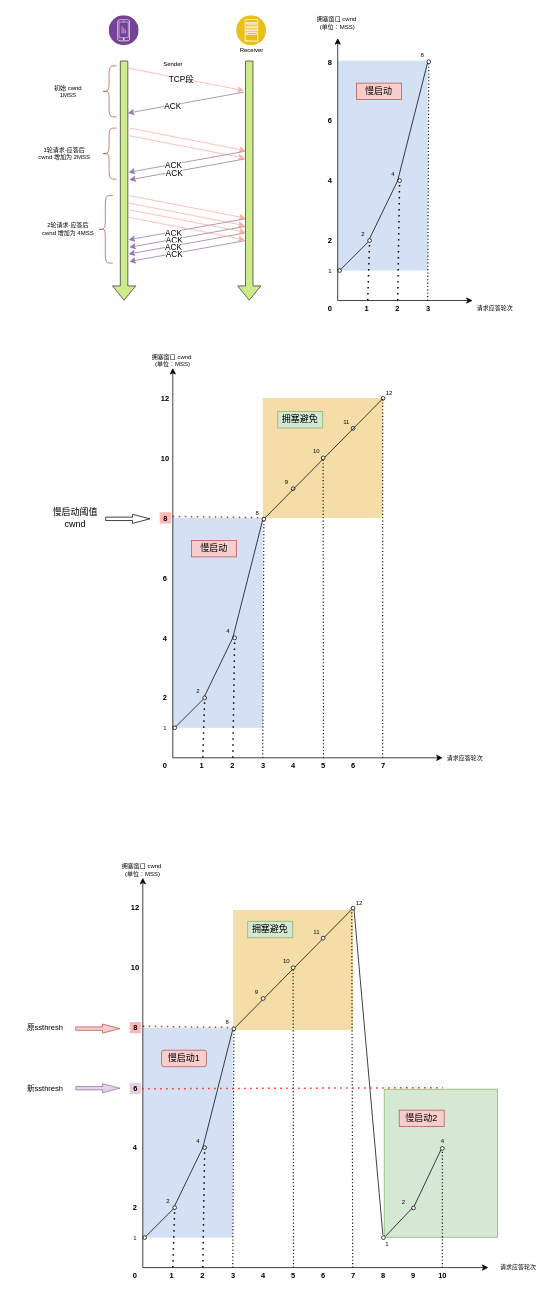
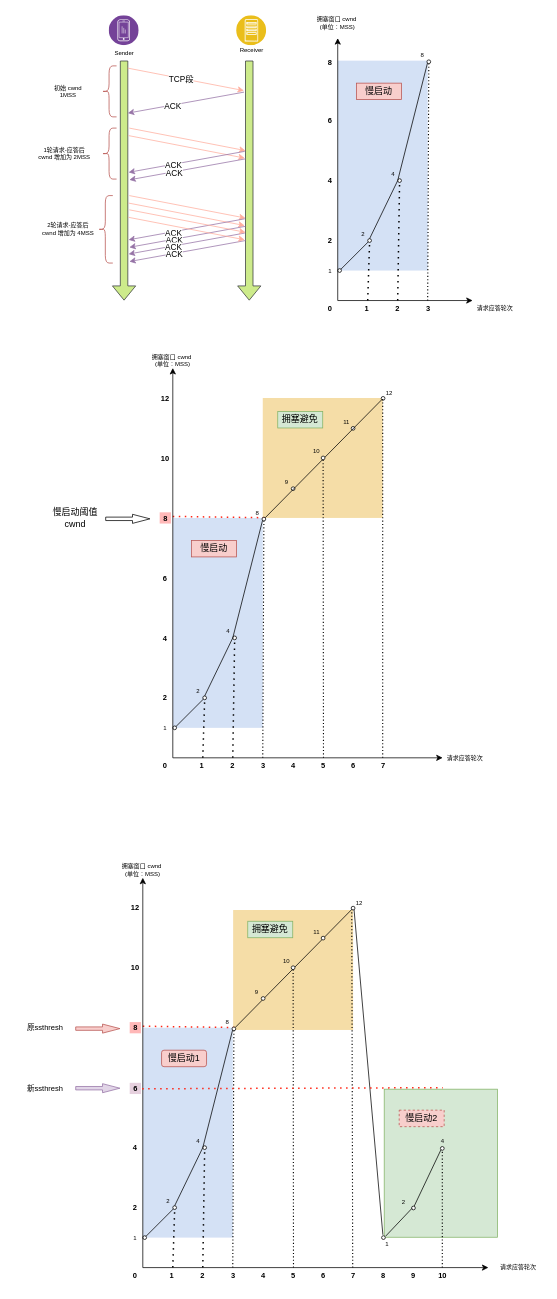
node "Sender": moved (173, 64) -> (124, 53)
node "慢启动2": style solid -> dashed
